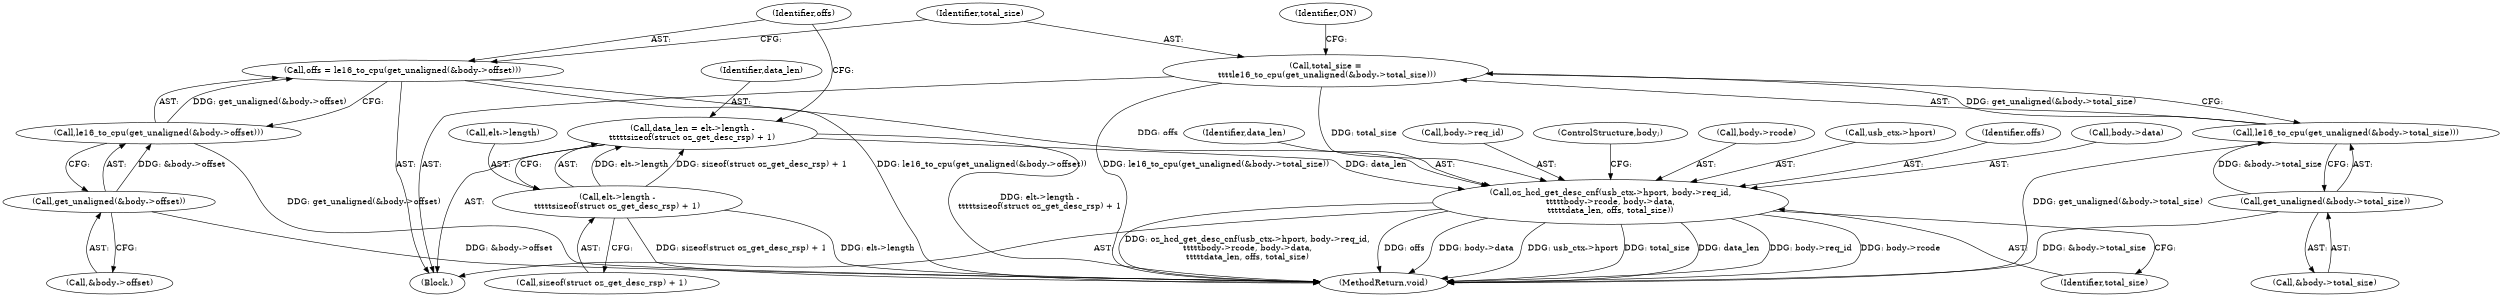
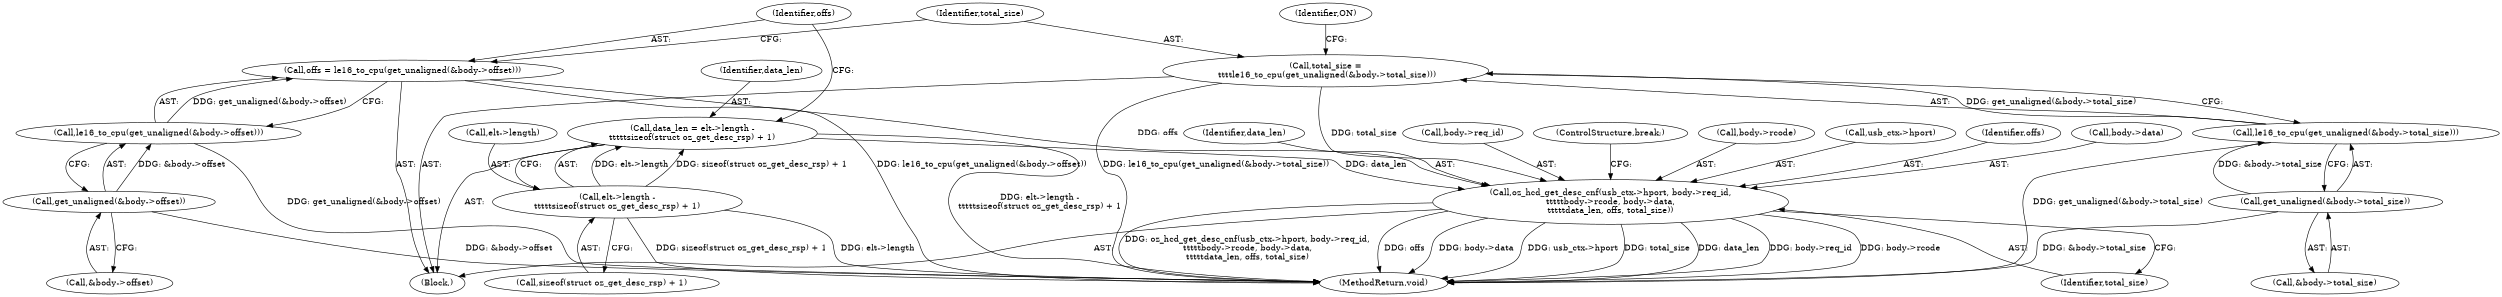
node "(ControlStructure,body;)": label "(ControlStructure,body;)" -> "(ControlStructure,break;)"
